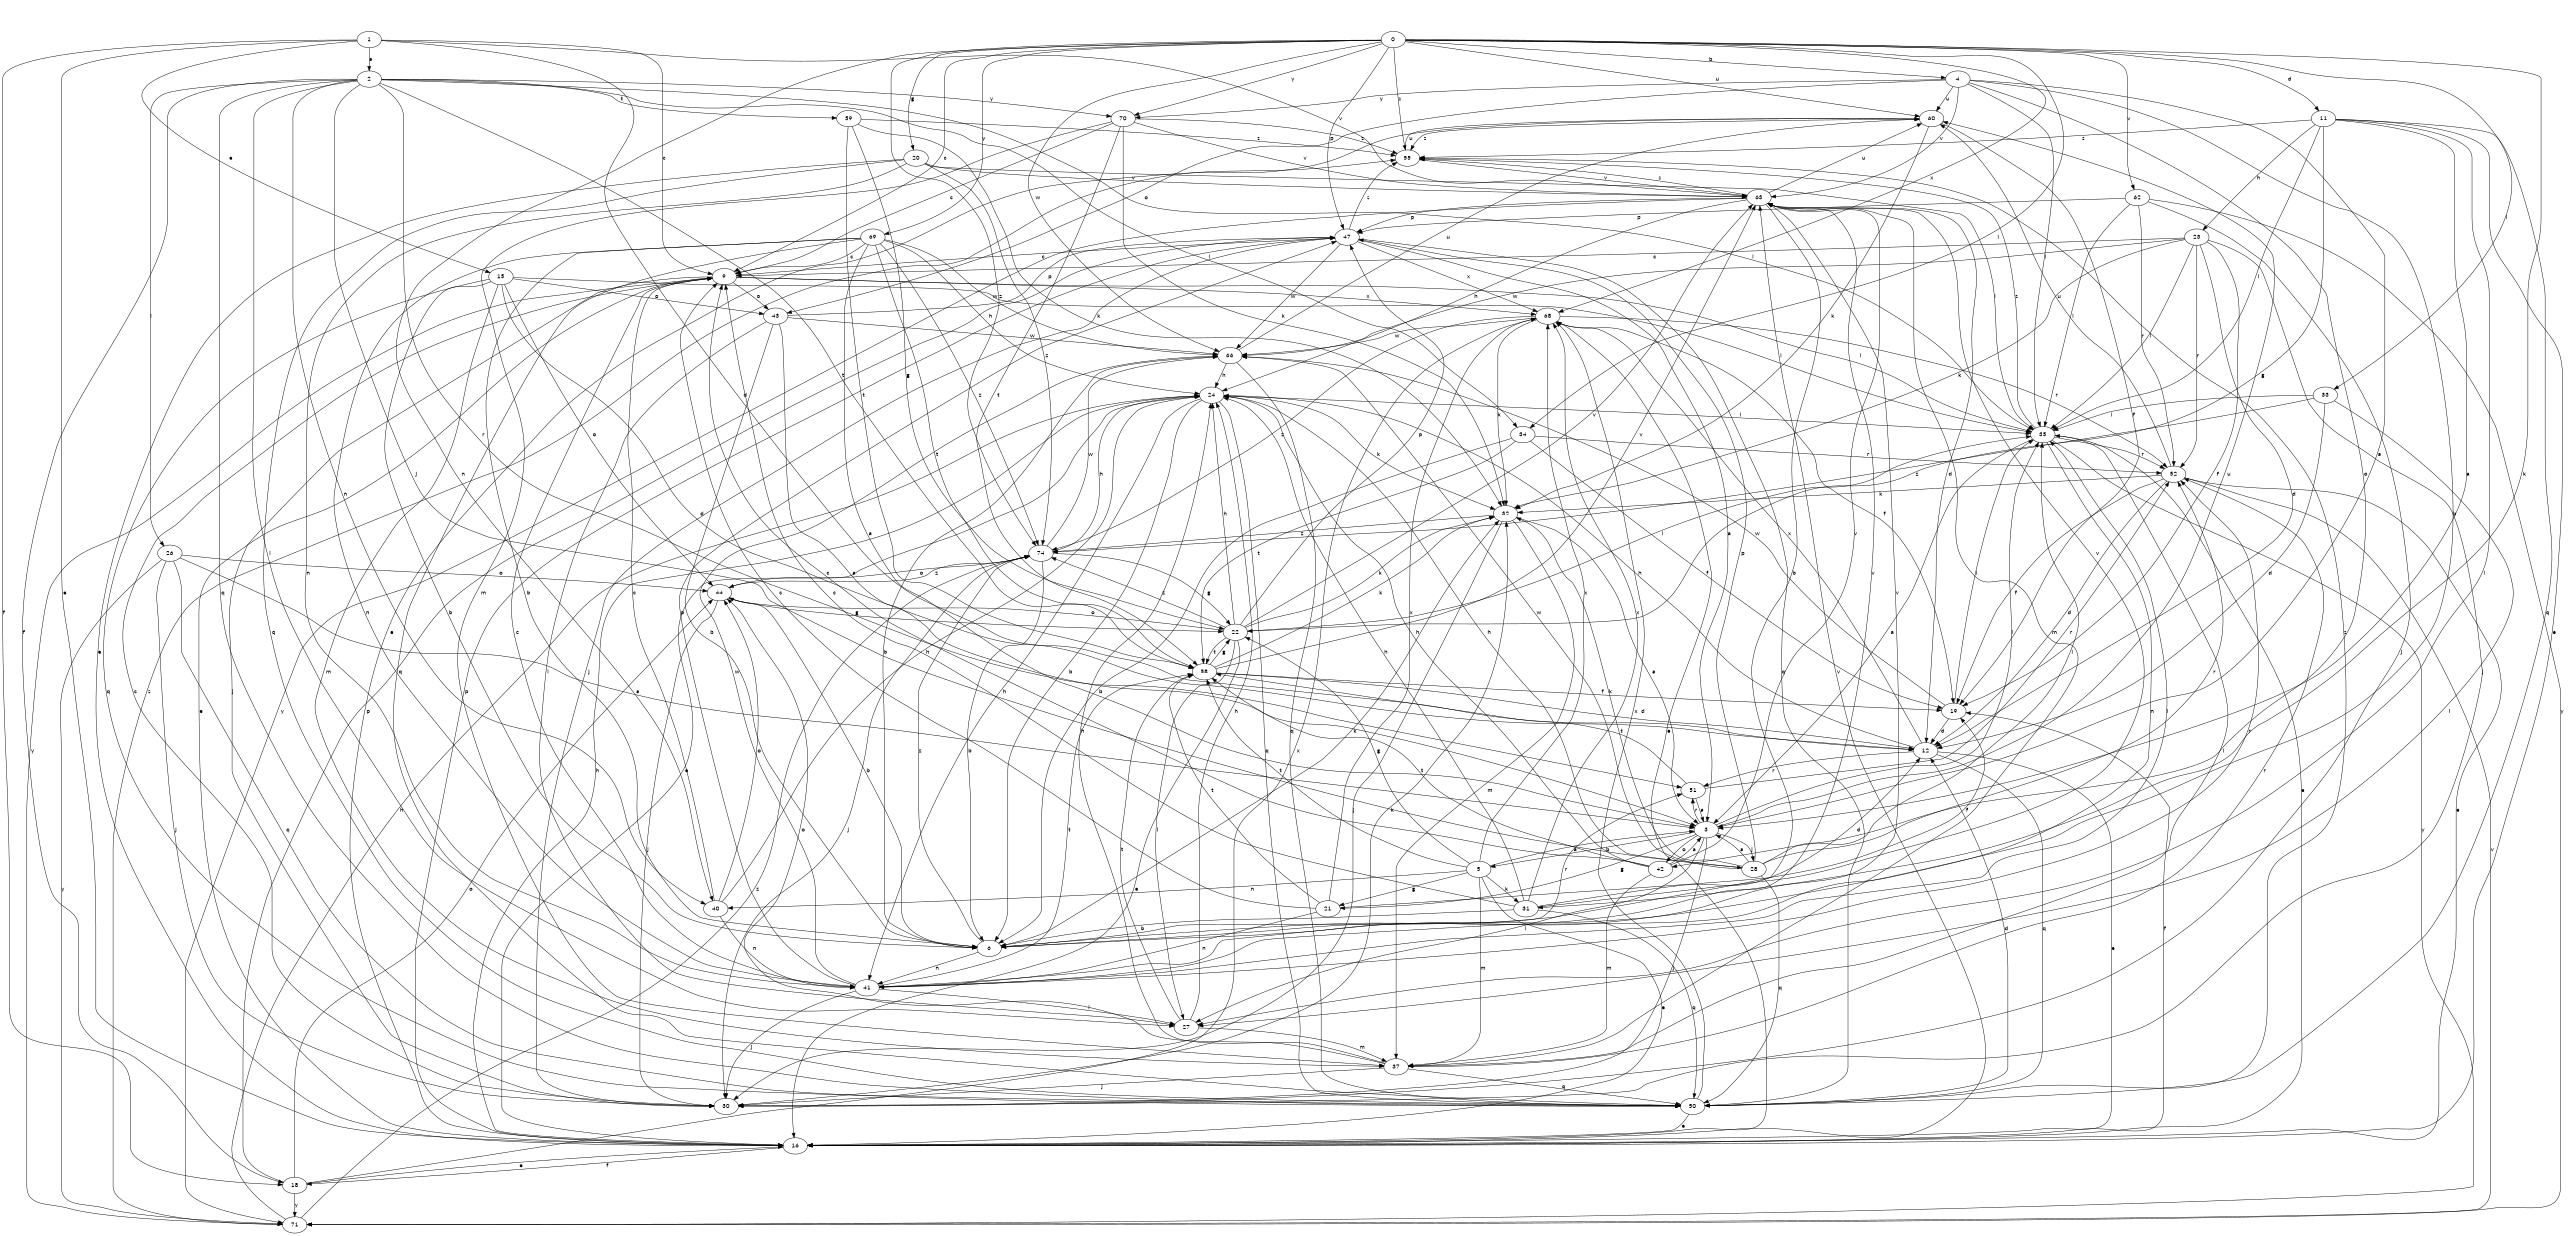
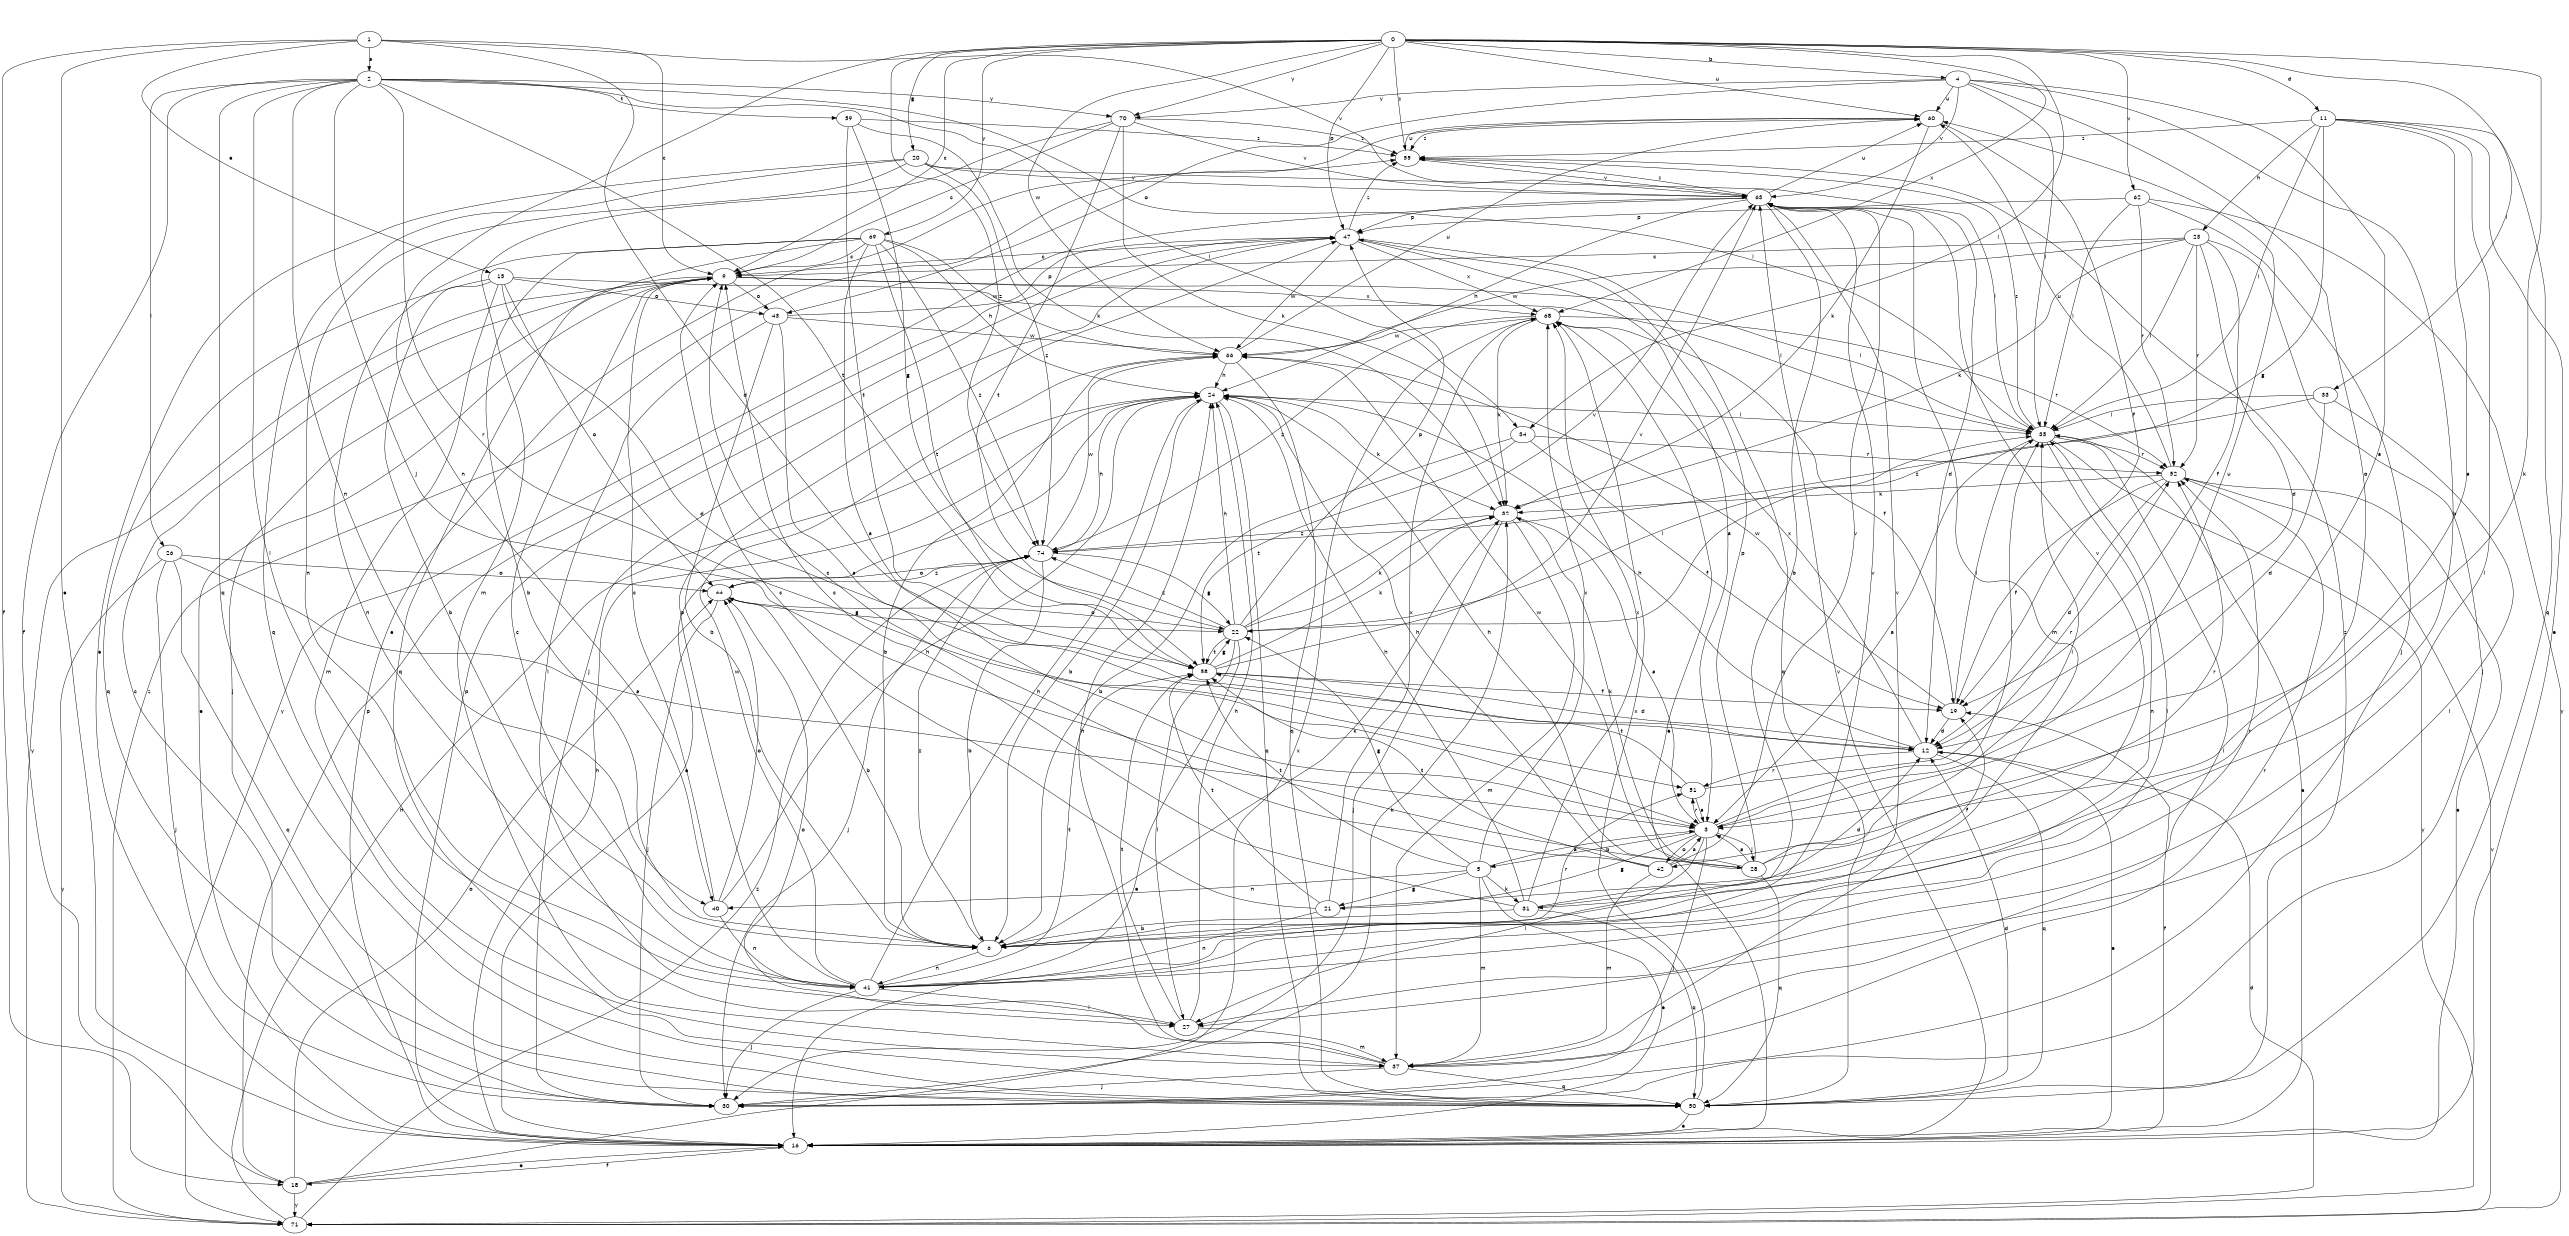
edge "24" -> "41": reversed
edge "71" -> "12": added, label "d"
